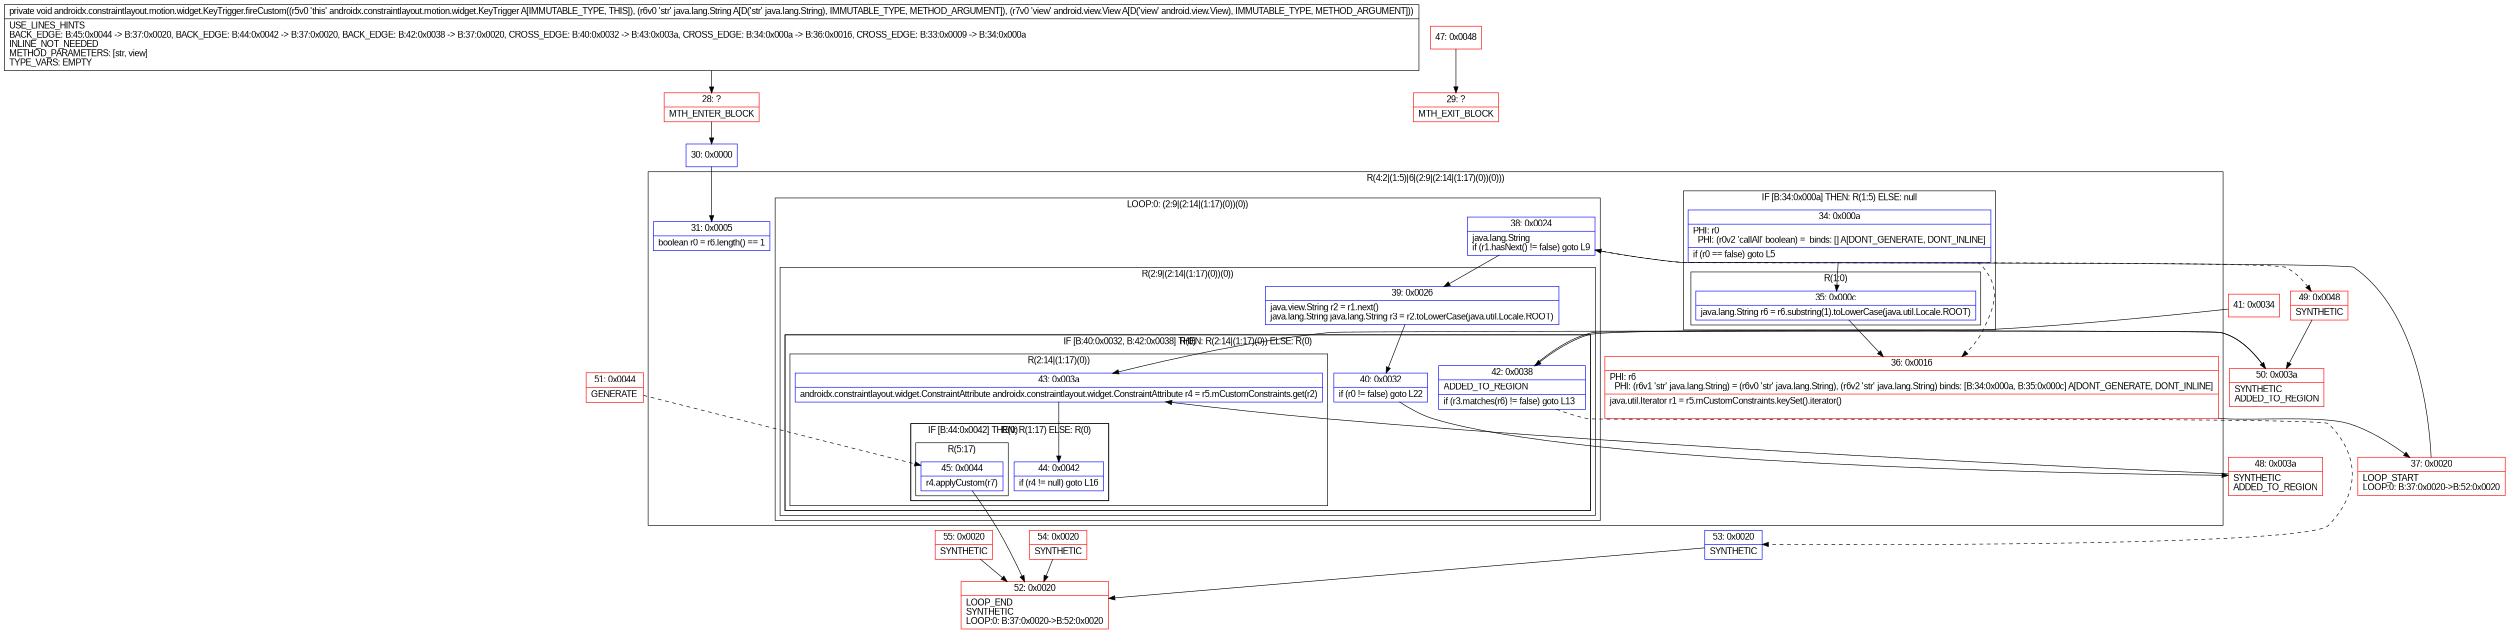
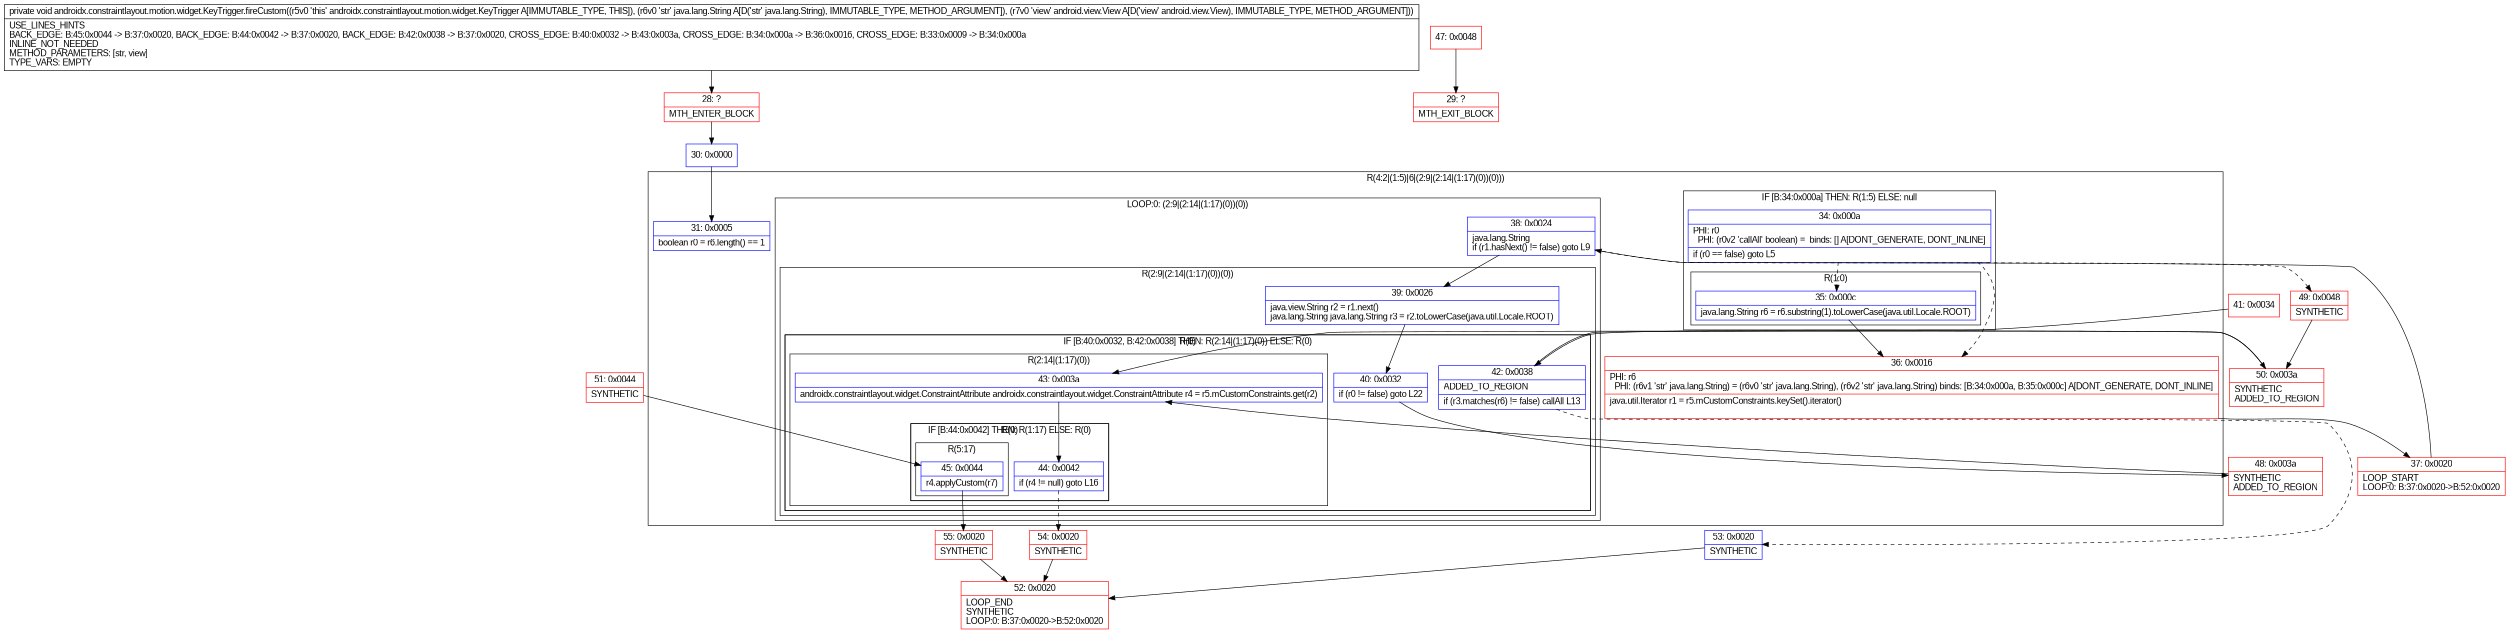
edge "34: 0x000a" -> "35: 0x000c": style solid -> dashed
node "51: 0x0044": text "GENERATE" -> "SYNTHETIC"
node "42: 0x0038": text "if (r3.matches(r6) != false) goto L13" -> "if (r3.matches(r6) != false) callAll L13"
edge "51: 0x0044" -> "45: 0x0044": style dashed -> solid
edge "44: 0x0042" -> "54: 0x0020": added
edge "45: 0x0044" -> "52: 0x0020": now "45: 0x0044" -> "55: 0x0020"
